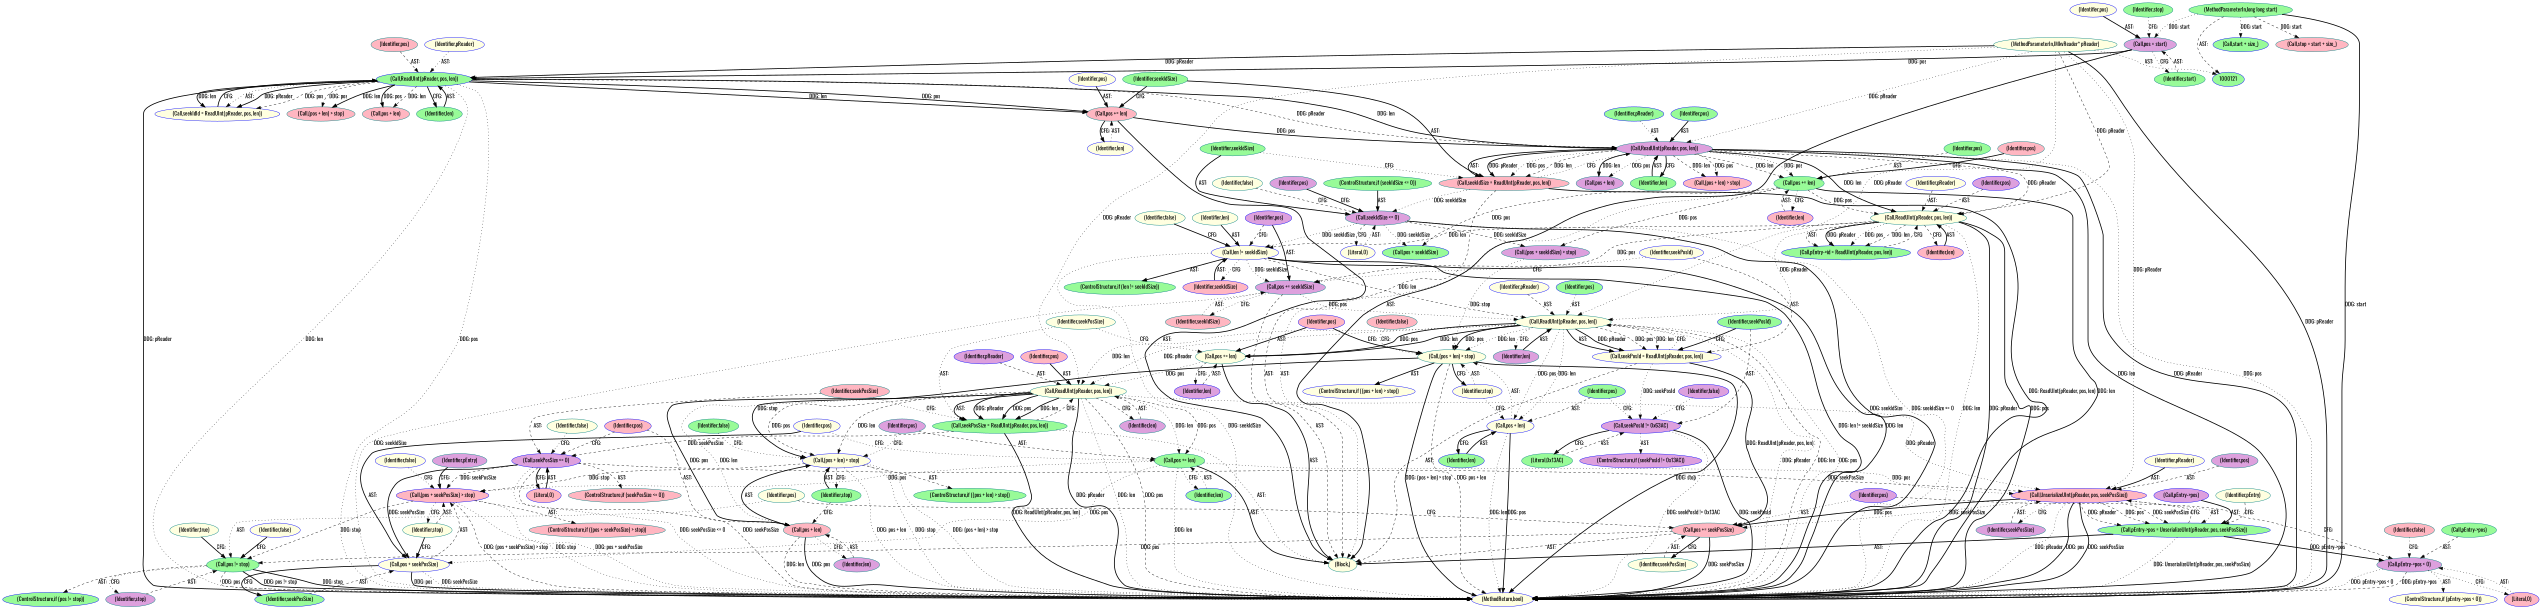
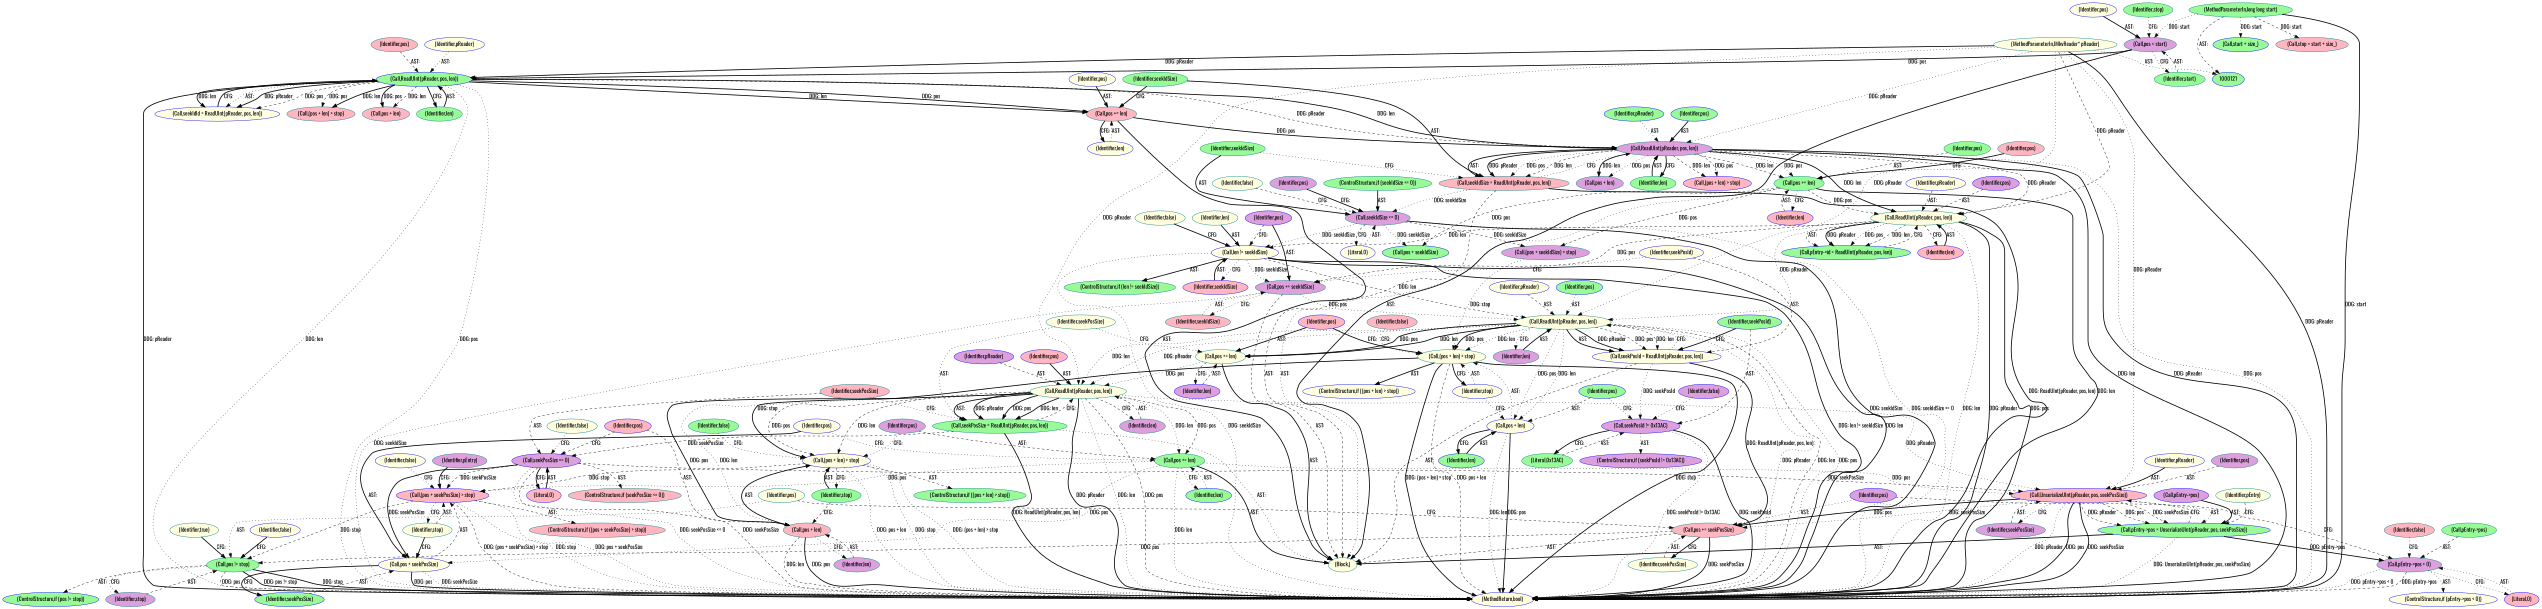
node "(Call,seekPosId != 0x63AC)": label "(Call,seekPosId != 0x63AC)" -> "(Call,seekPosId != 0x13AC)"
